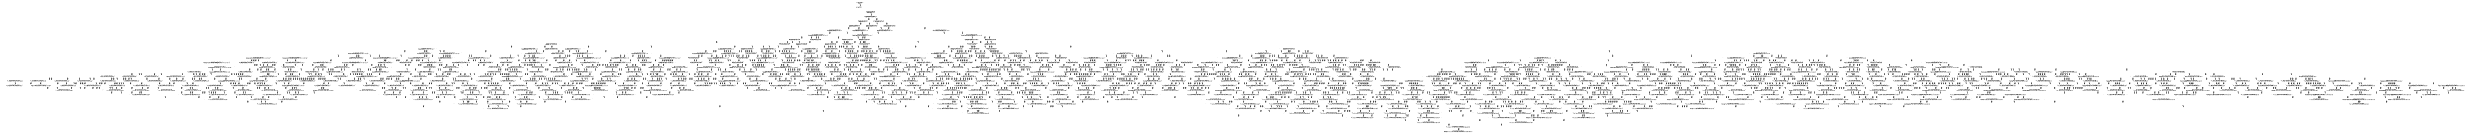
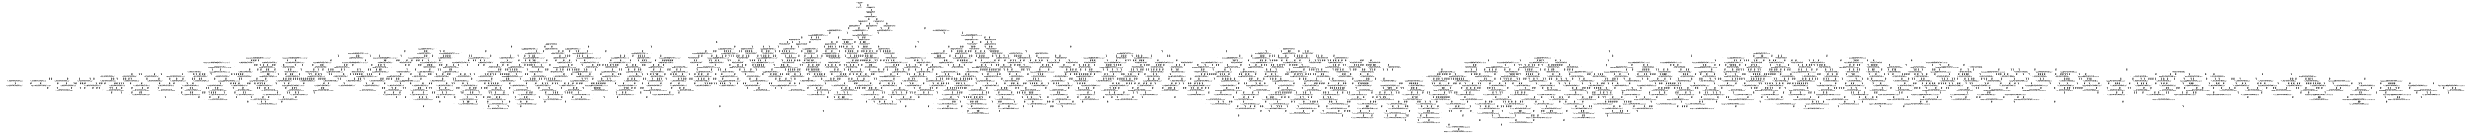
node "S2: [33, 33] [33, 33] [33, 42] [43, 55] {T0J1:43-55}{1, 2}": added
